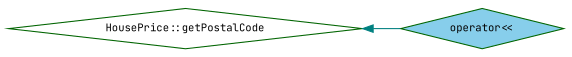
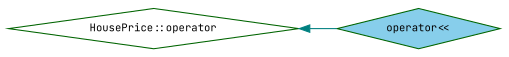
node "HousePrice::getPostalCode": label "HousePrice::getPostalCode" -> "HousePrice::operator"
